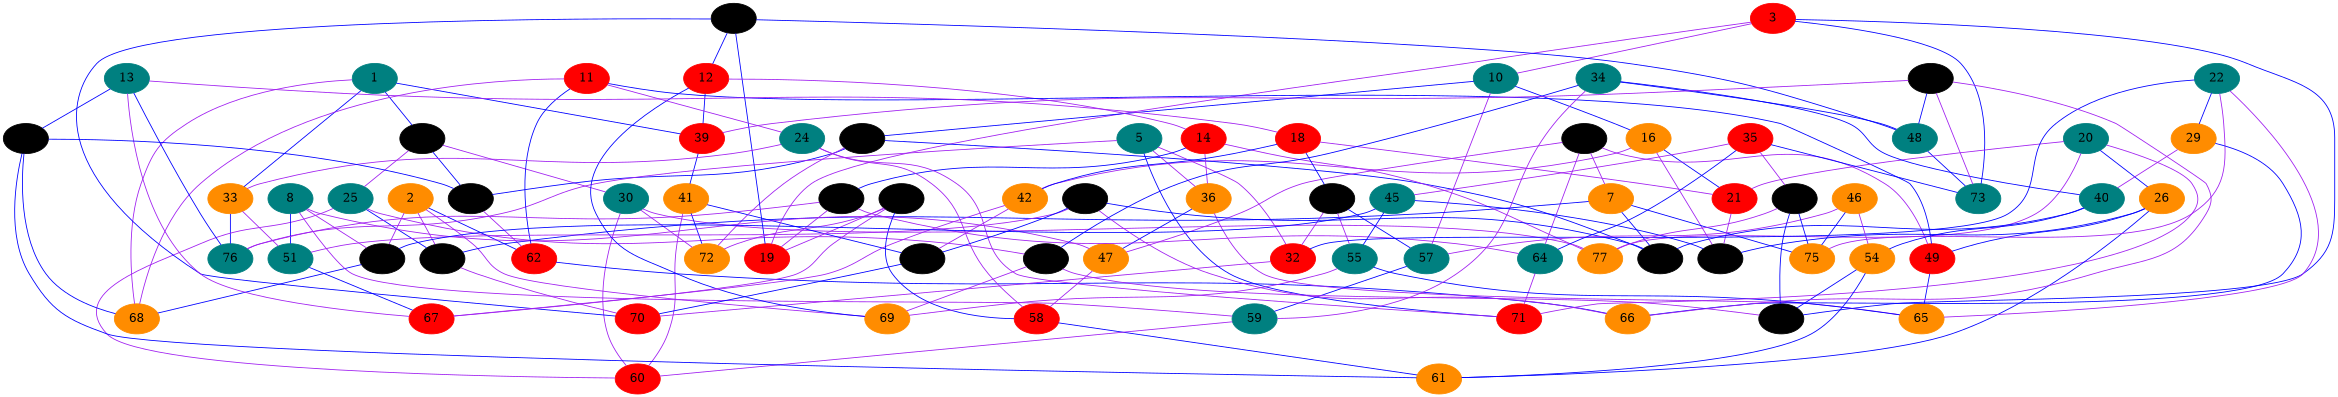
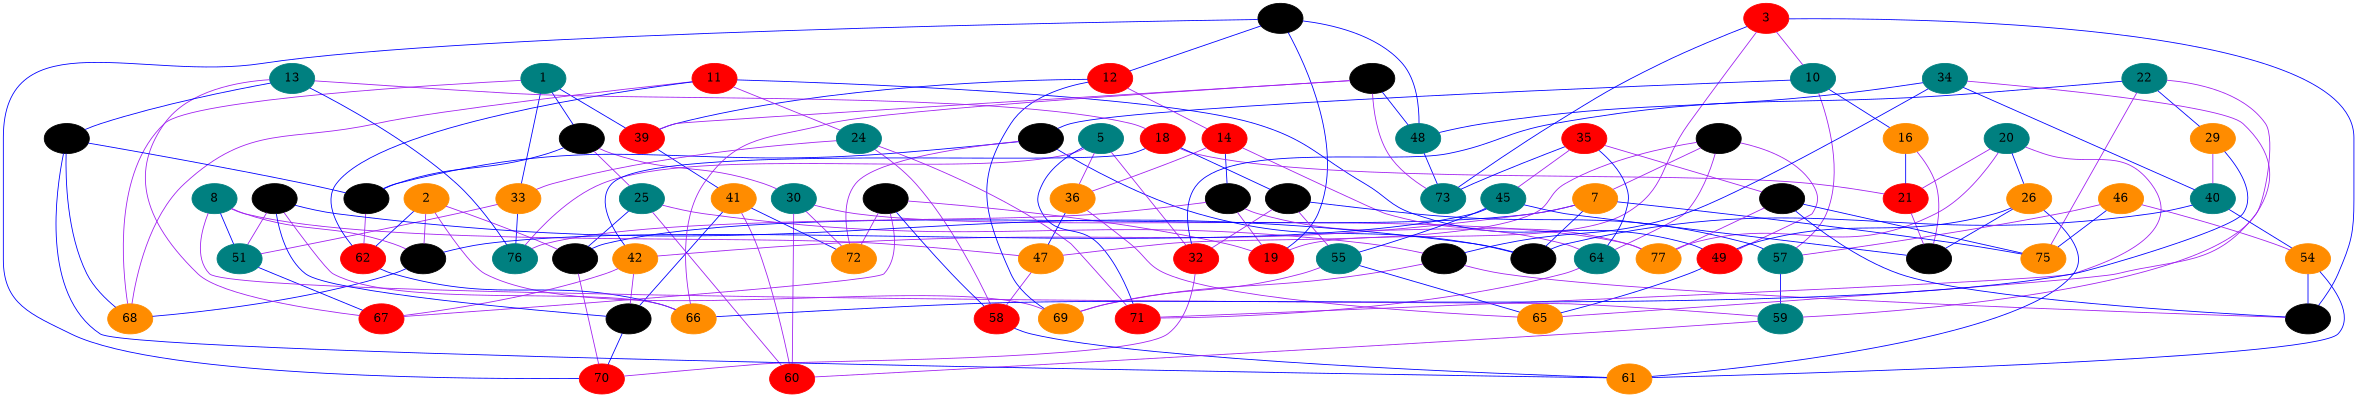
edge "16" -- "42": now "7" -- "42"
